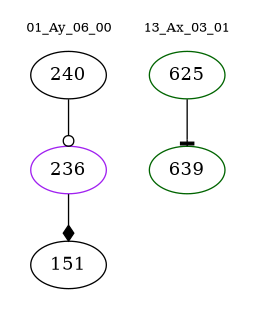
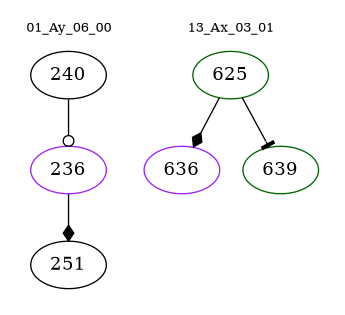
node "636": added
node "151": label "151" -> "251"
